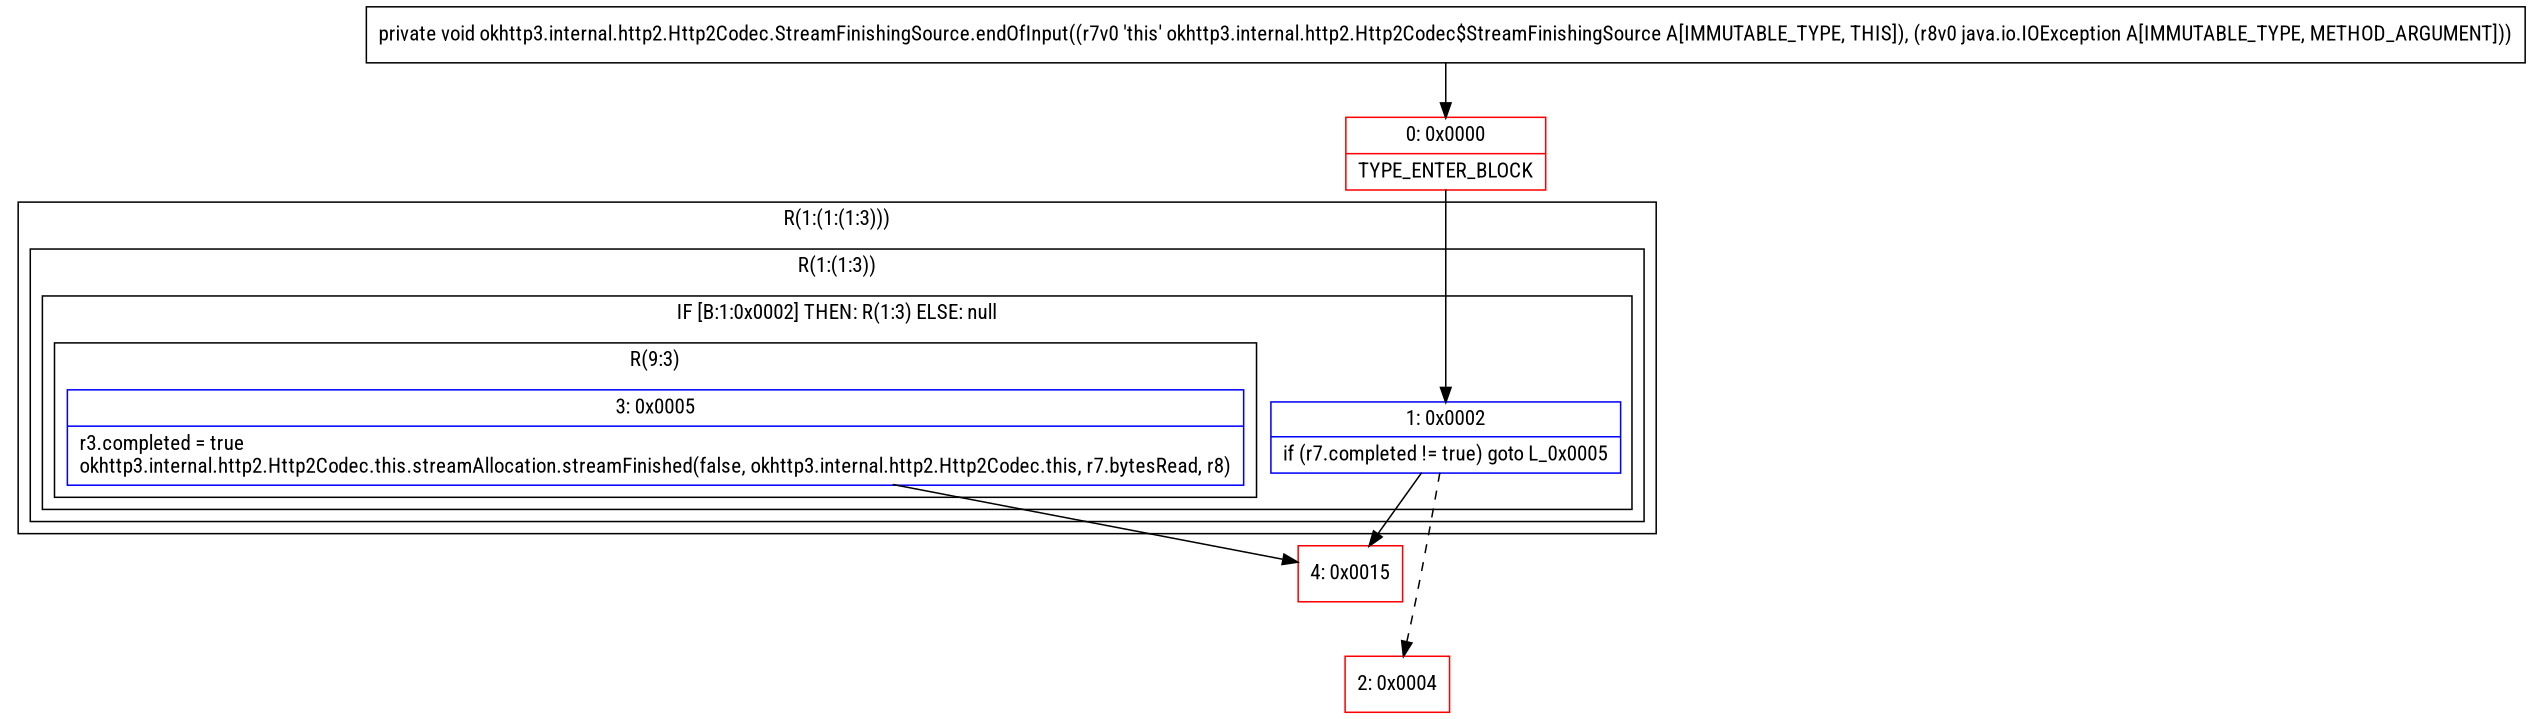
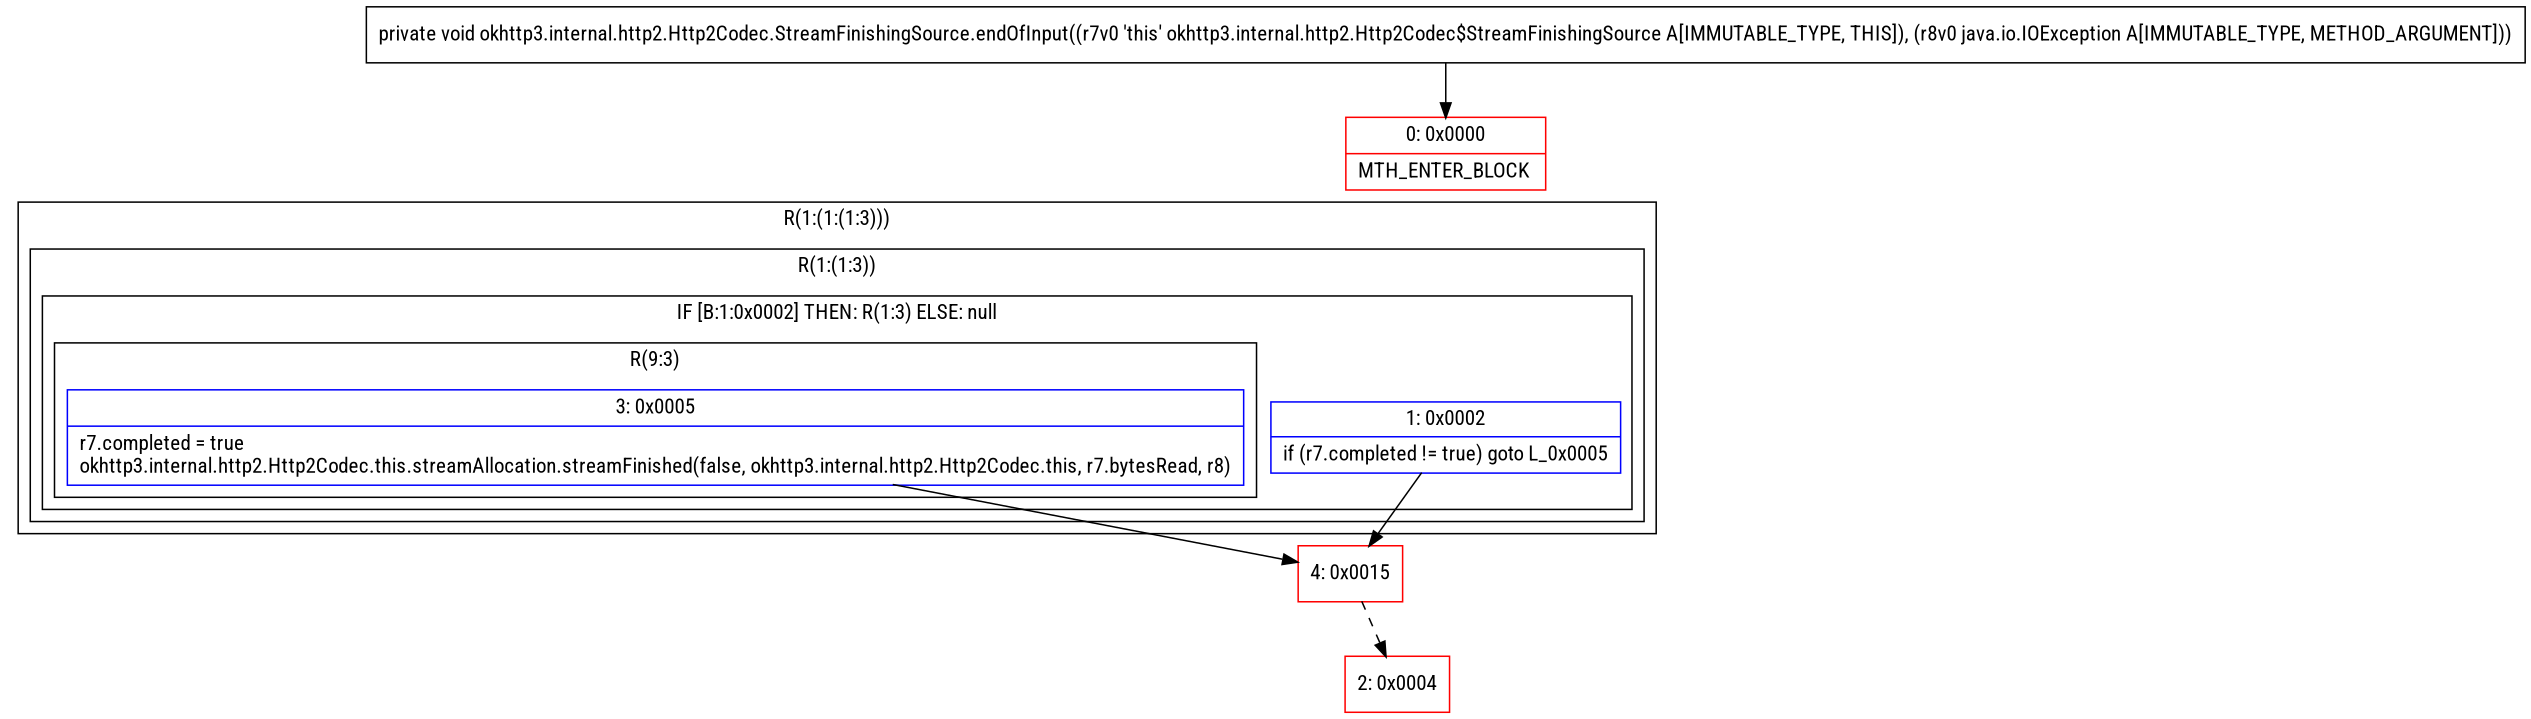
node "0: 0x0000": text "TYPE_ENTER_BLOCK" -> "MTH_ENTER_BLOCK"
edge "0: 0x0000" -> "1: 0x0002": removed
node "3: 0x0005": text "r3.completed = true" -> "r7.completed = true"
edge "1: 0x0002" -> "2: 0x0004": now "4: 0x0015" -> "2: 0x0004"
